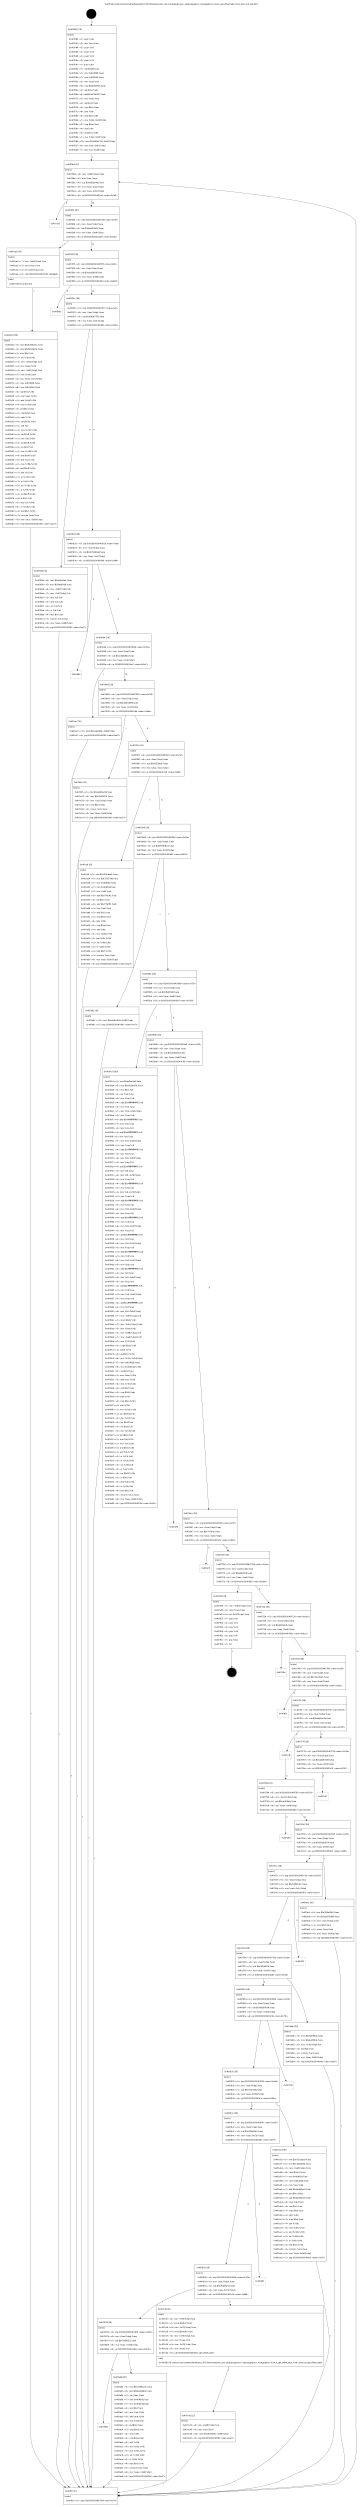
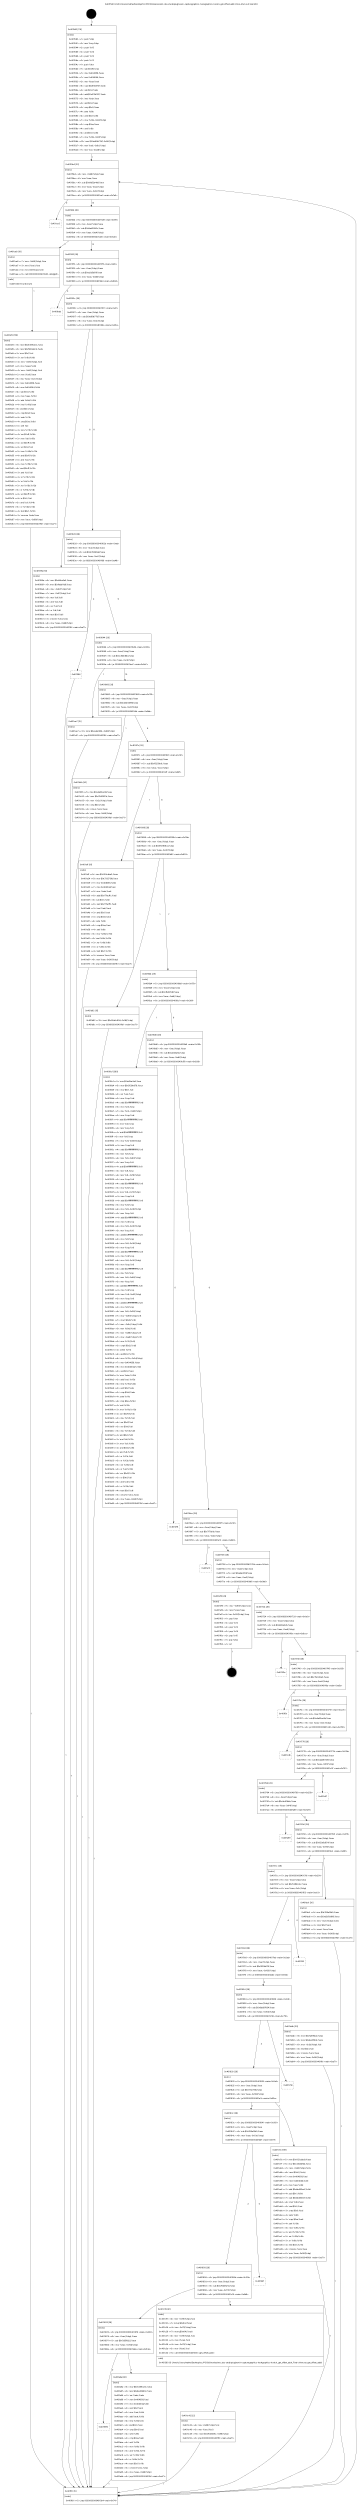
edge "0x40189a [53]" -> "0x401fb1 [5]": now "0x401f86" -> "0x401fb1 [5]"
edge "0x401cd6" -> "0x401794 [28]": now "0x401778 [28]" -> "0x401794 [28]"
edge "0x4017e8 [28]" -> "0x401a4b [30]": removed, label "1"
